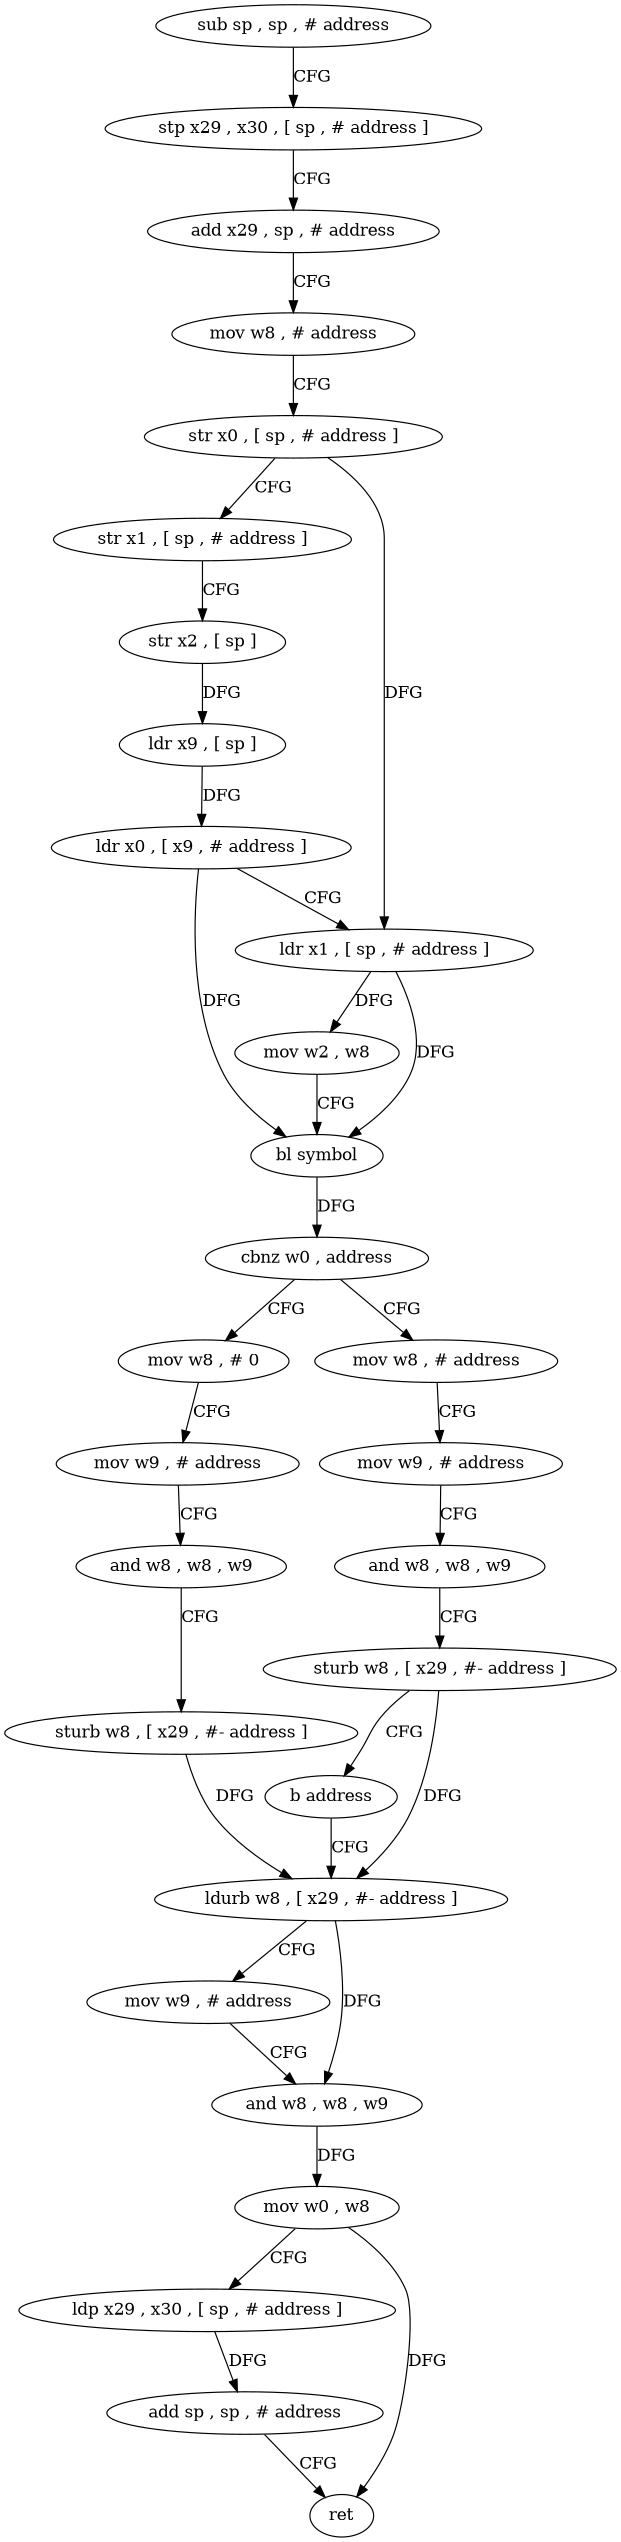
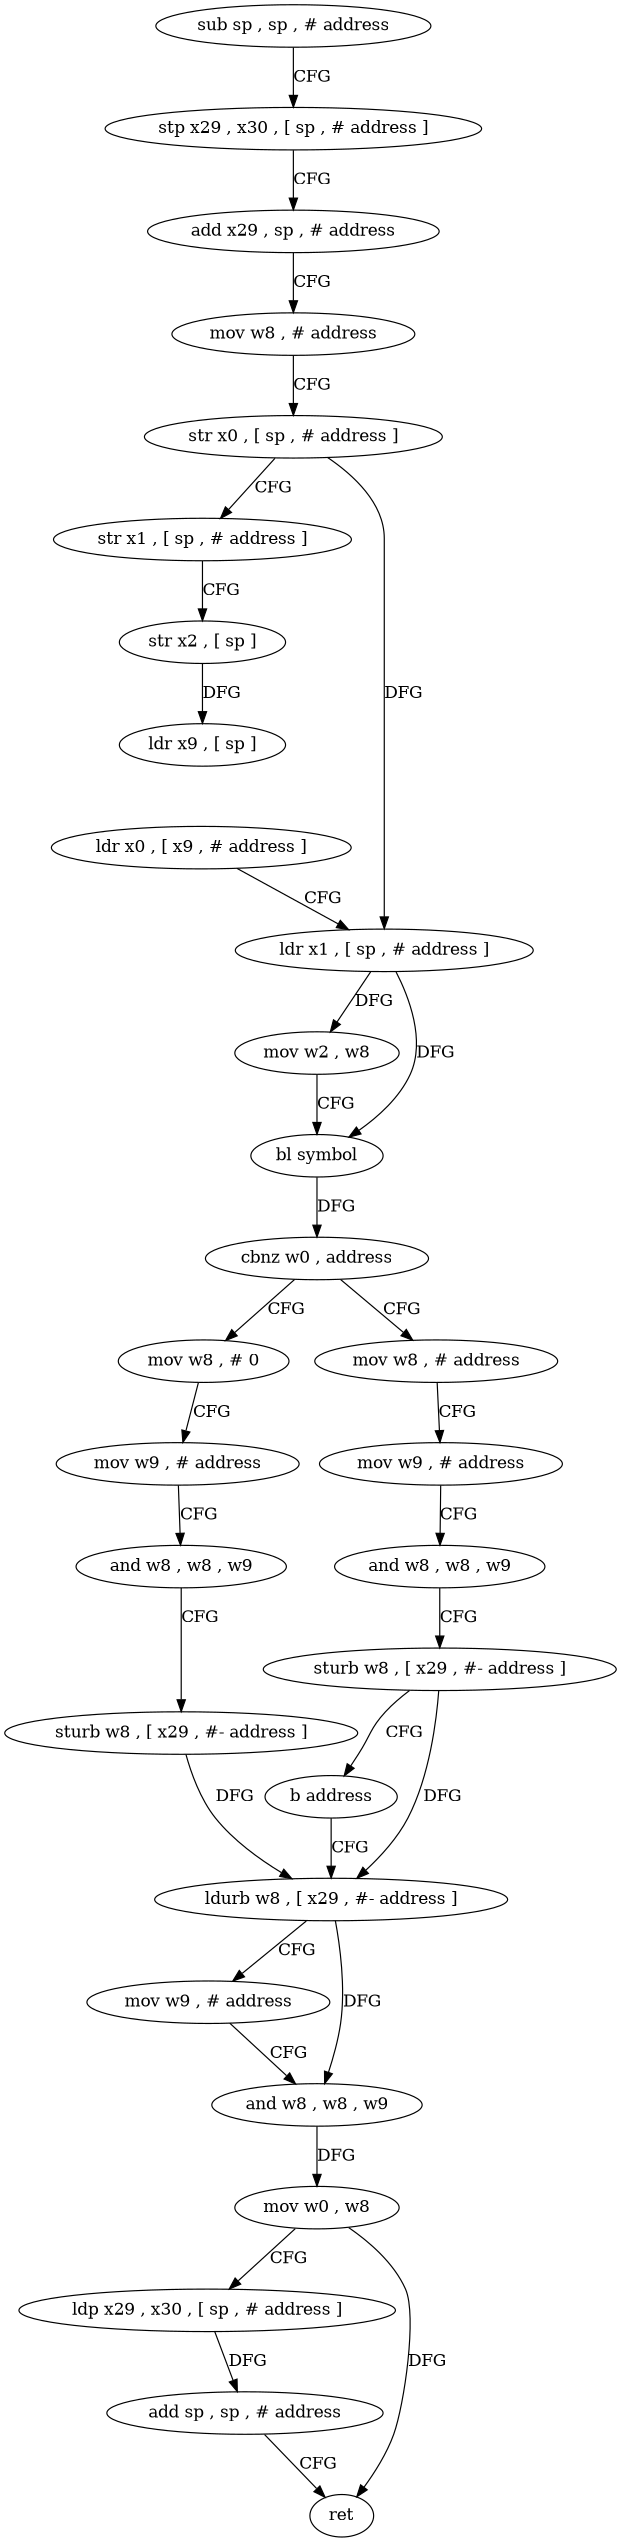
edge "ldr x9 , [ sp ]" -> "ldr x0 , [ x9 , # address ]": removed, label "DFG"
edge "ldr x0 , [ x9 , # address ]" -> "bl symbol": removed, label "DFG"
